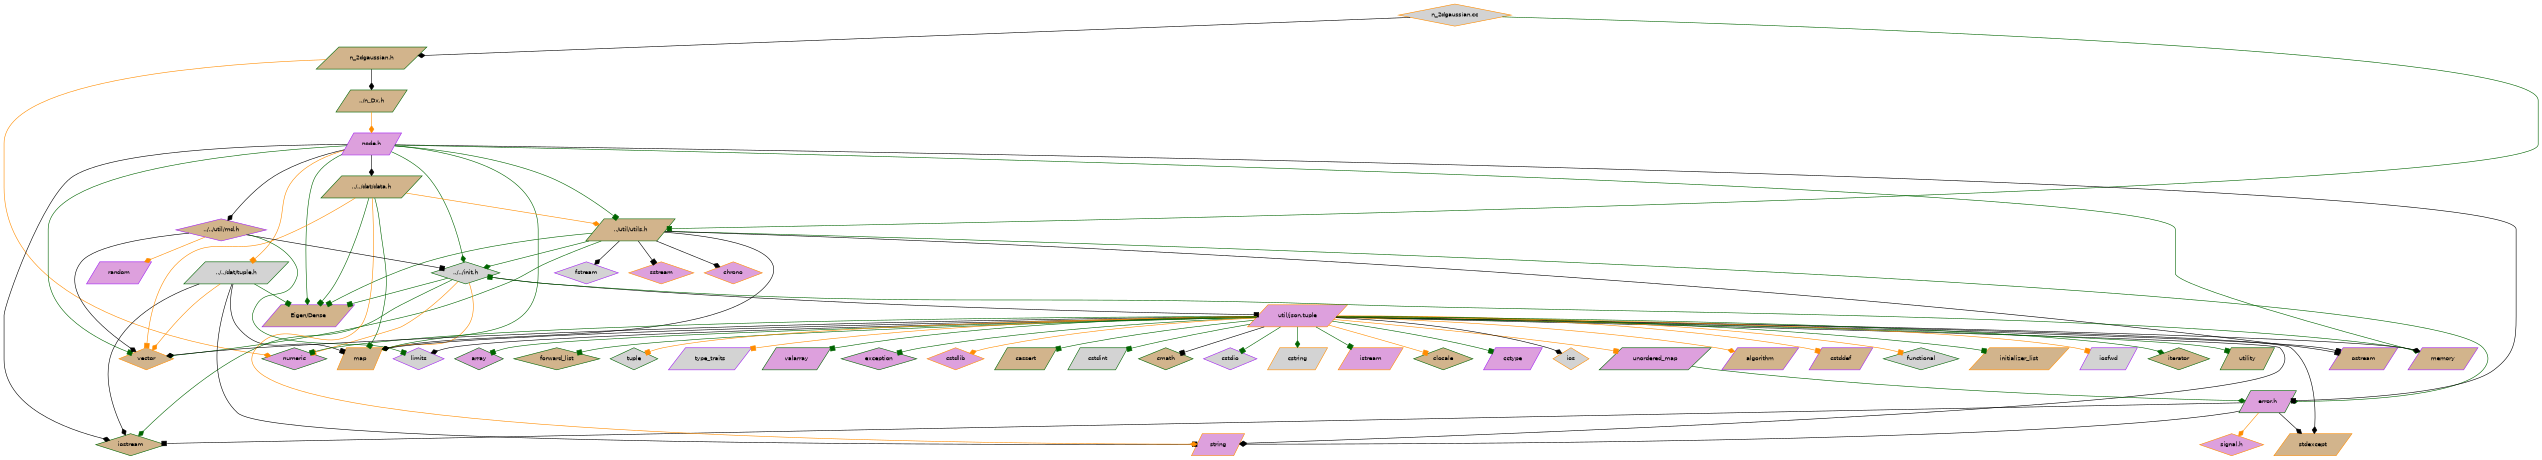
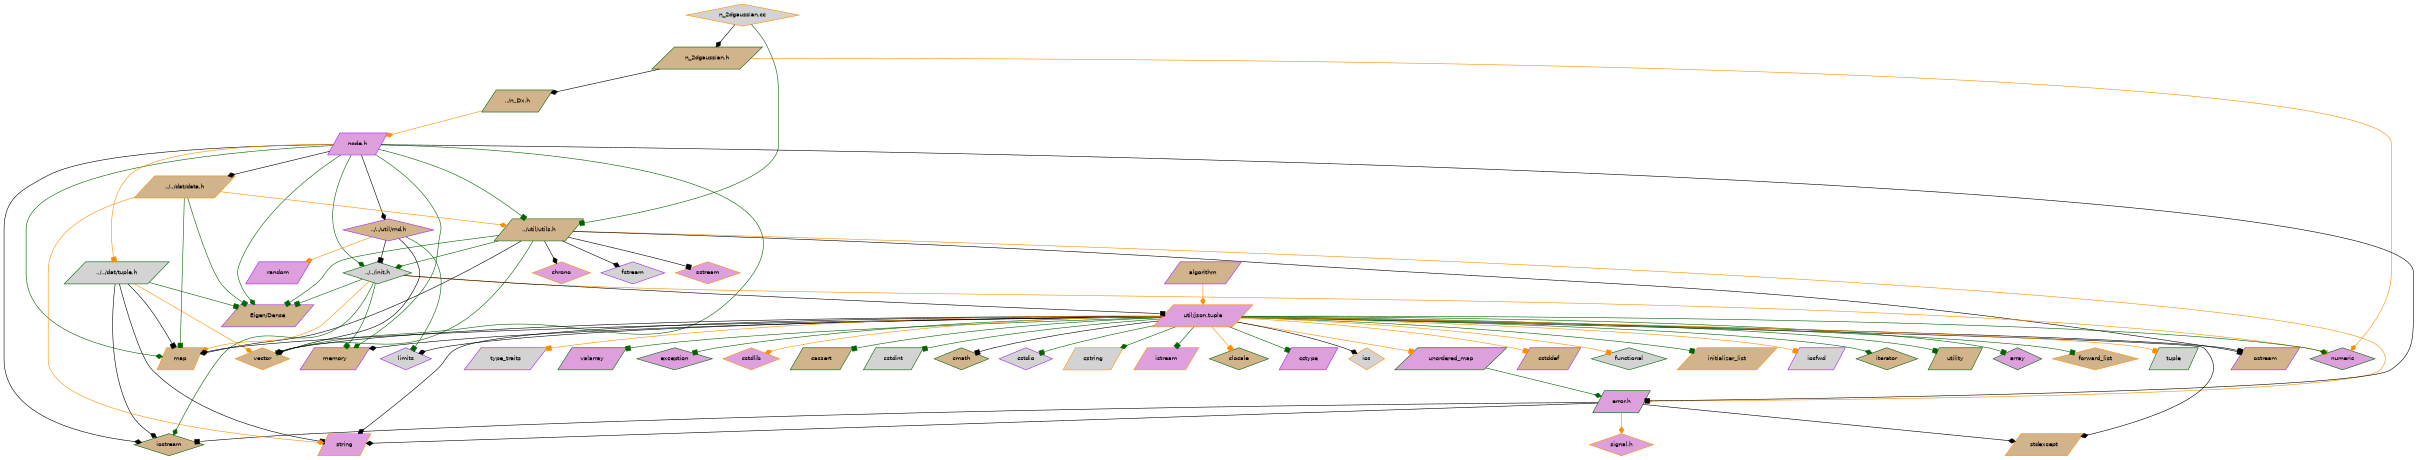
node "../../dat/data.h": color darkgreen -> darkorange
edge "../../dat/data.h" -> "vector": removed
edge "../util/utils.h" -> "error.h": color darkgreen -> darkorange
edge "memory" -> "../../init.h": reversed
edge "util/json.tuple" -> "numeric": arrowhead box -> diamond
edge "util/json.tuple" -> "algorithm": reversed
node "forward_list": color darkgreen -> darkorange
node "tuple": shape diamond -> parallelogram
